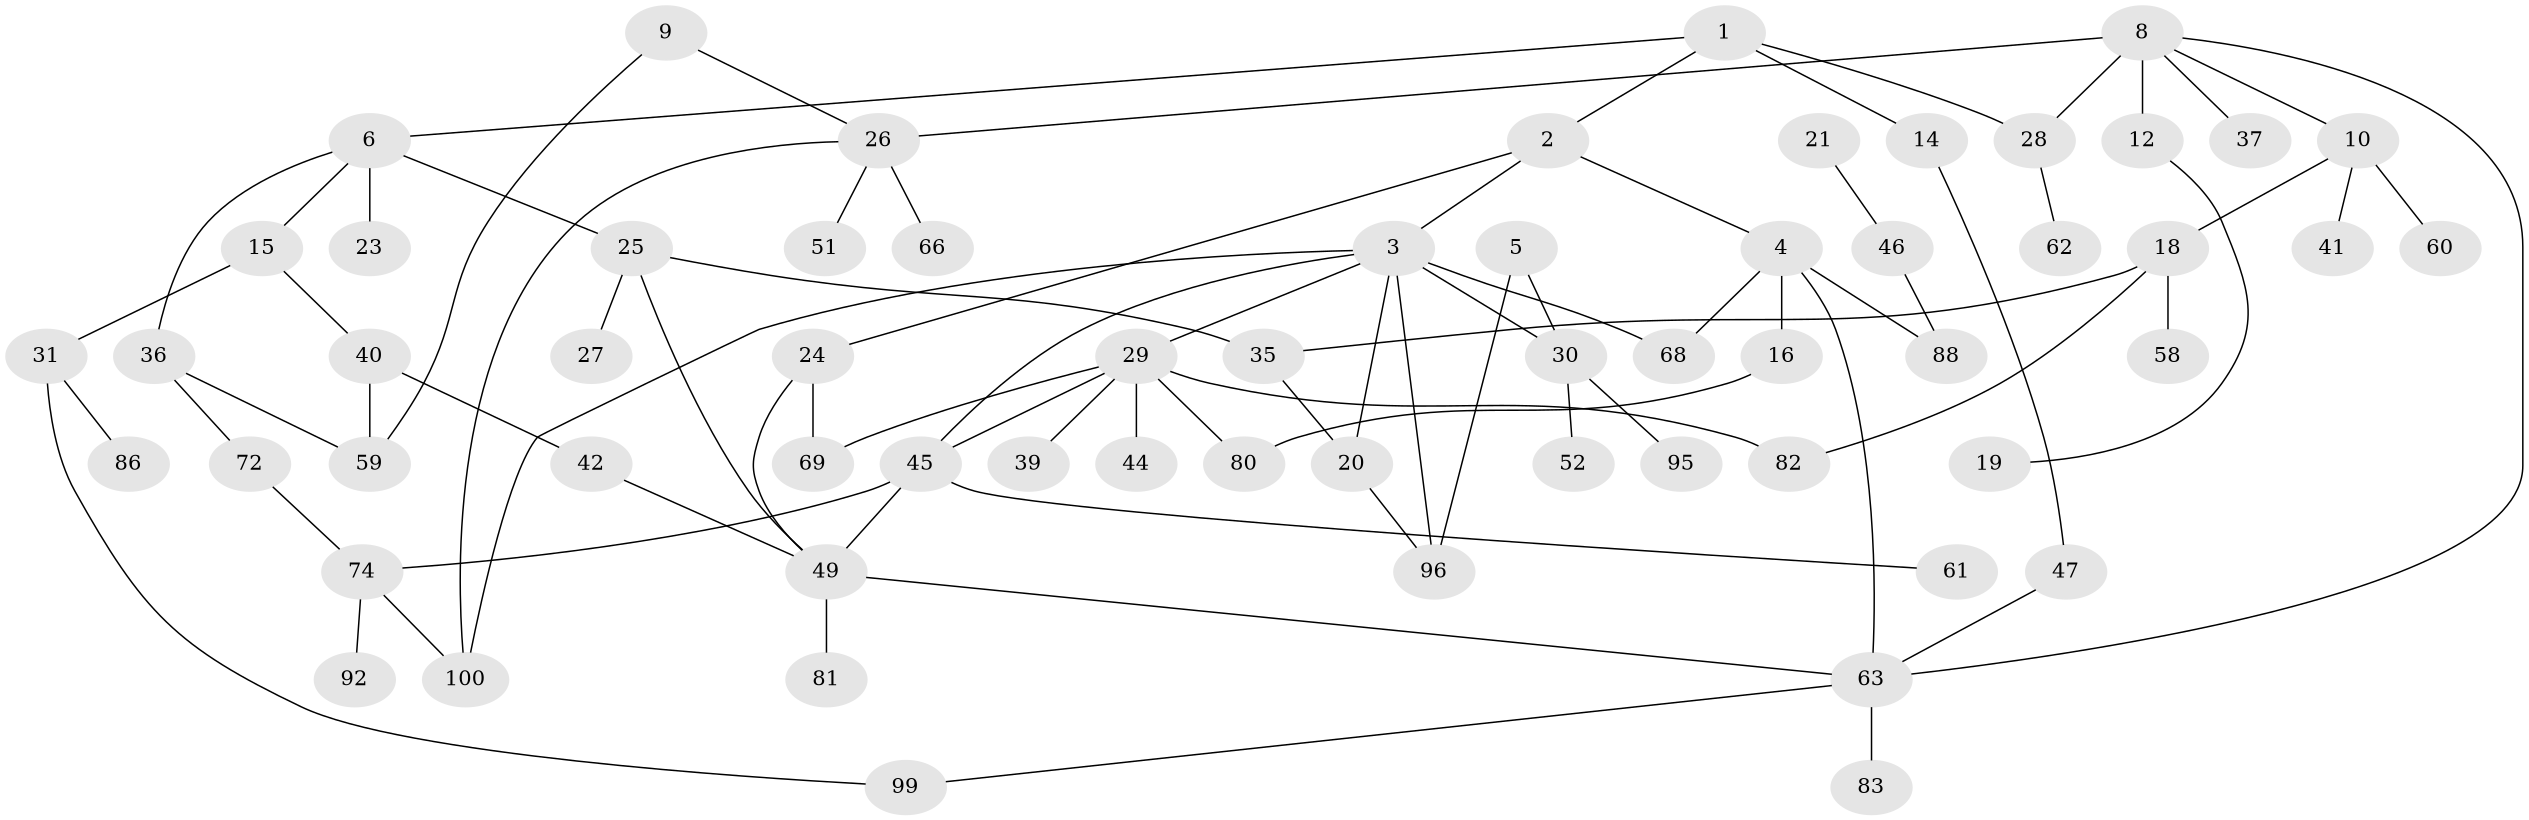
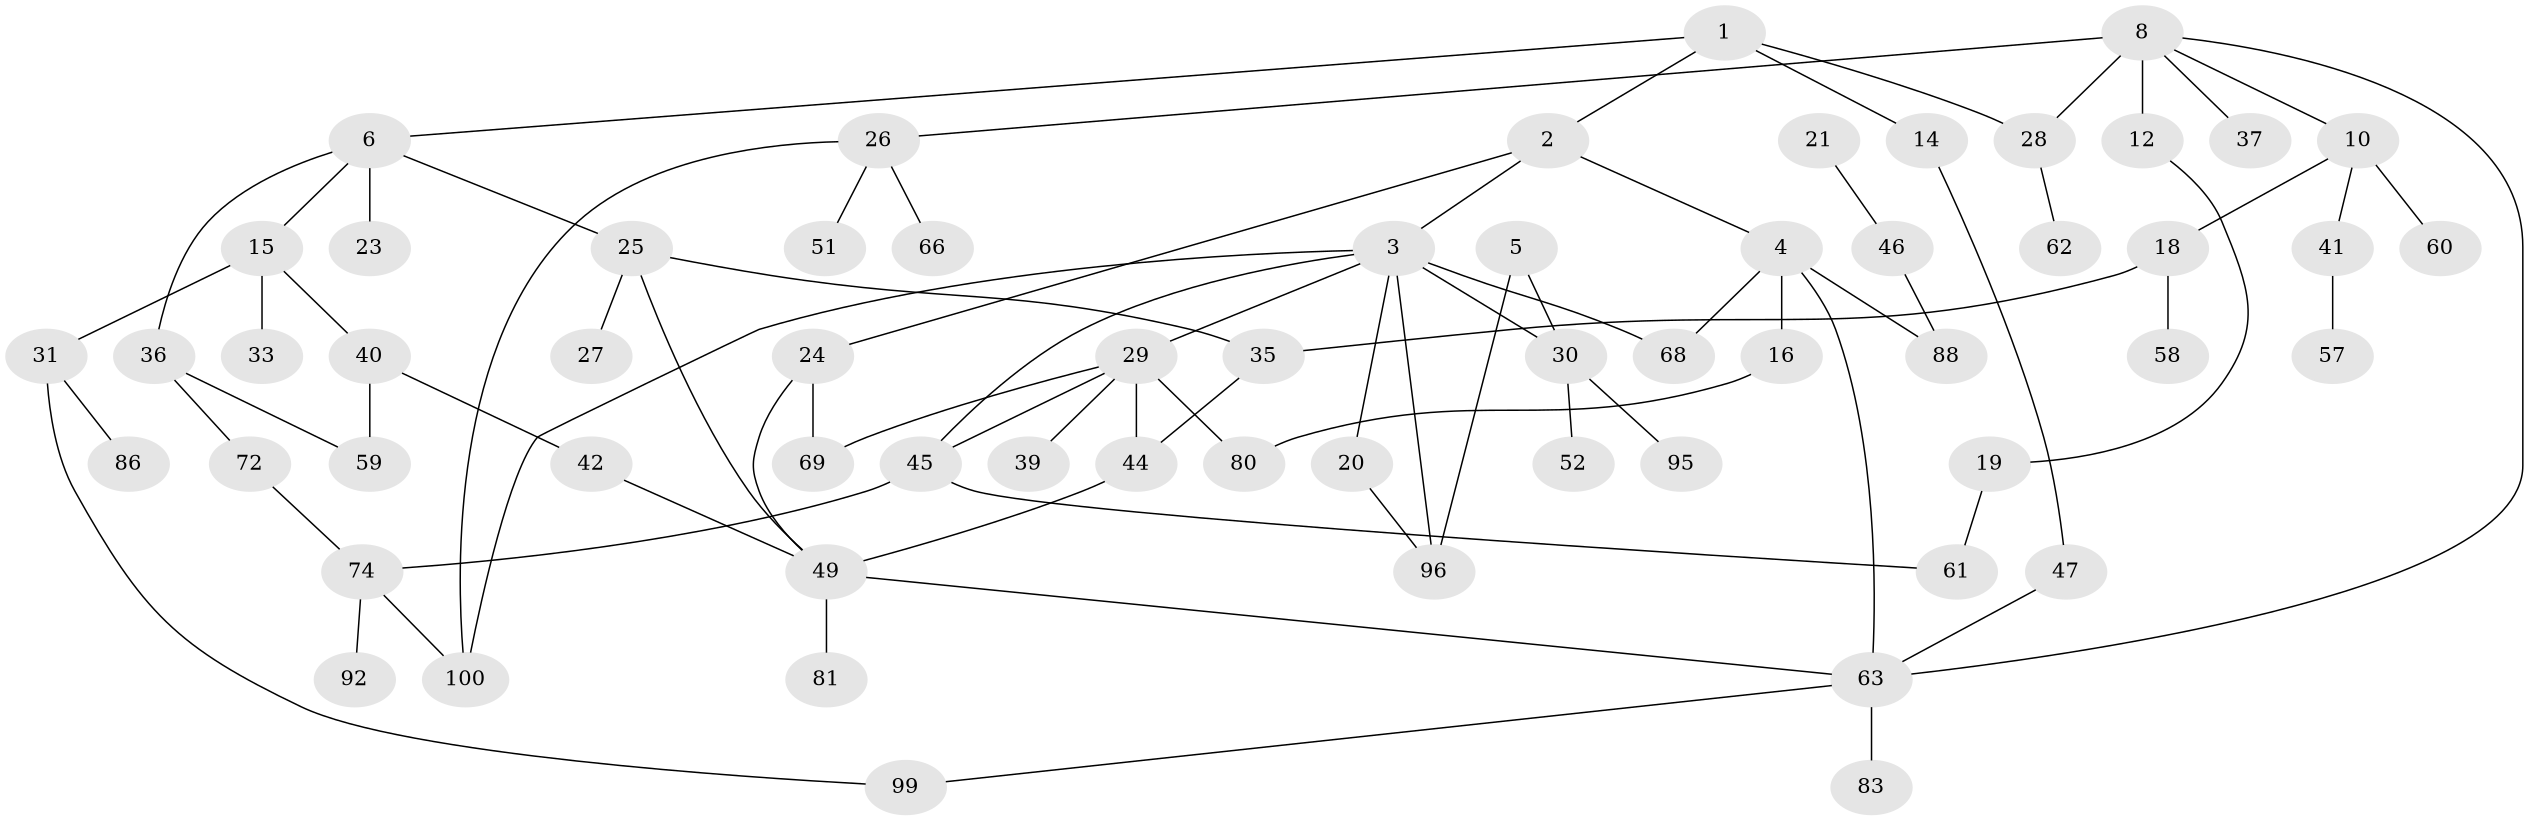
node "9": removed
node "33": added
node "57": added
edge "35" -- "20": now "35" -- "44"
node "82": removed
edge "45" -- "49": now "44" -- "49"
edge "19" -- "61": added
